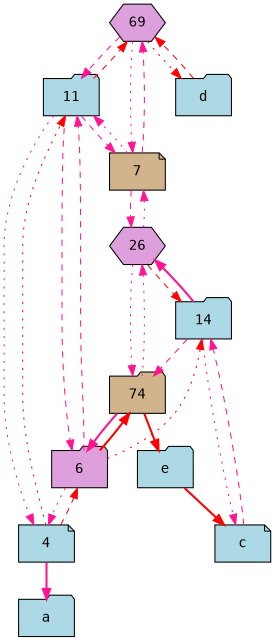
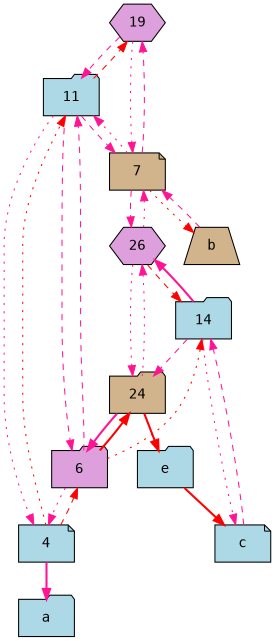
node "69": label "69" -> "19"
node "d": removed
node "b": added
node "74": label "74" -> "24"
